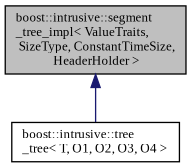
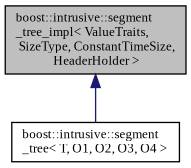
node "boost::intrusive::tree _tree< T, O1, O2, O3, O4 >": label "boost::intrusive::tree _tree< T, O1, O2, O3, O4 >" -> "boost::intrusive::segment _tree< T, O1, O2, O3, O4 >"
